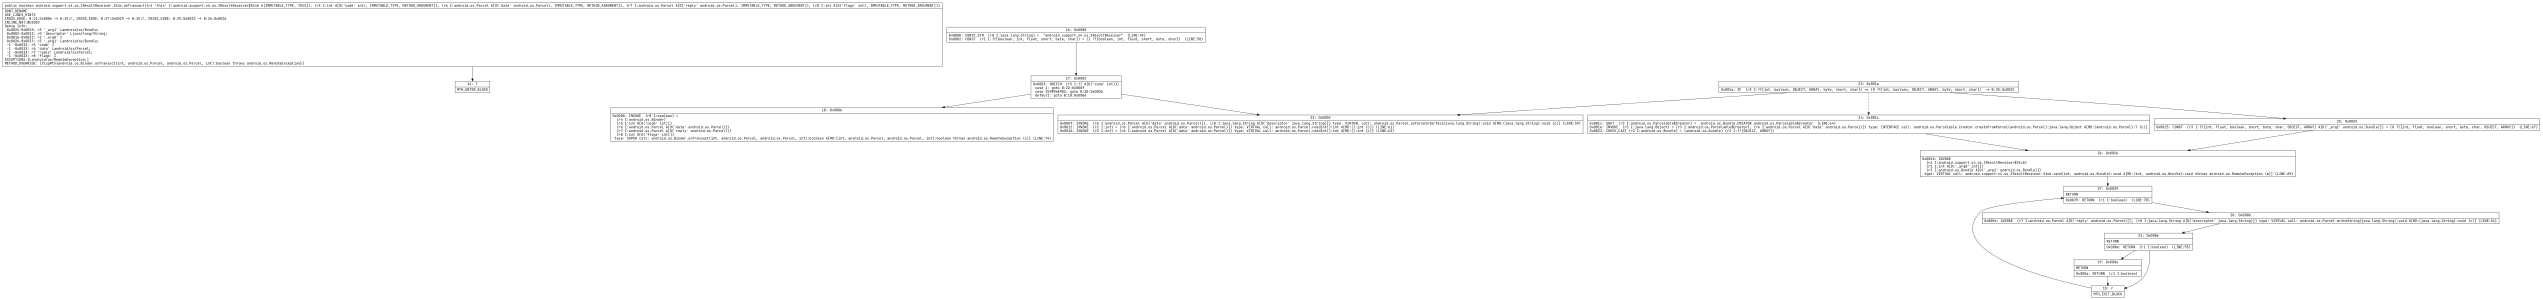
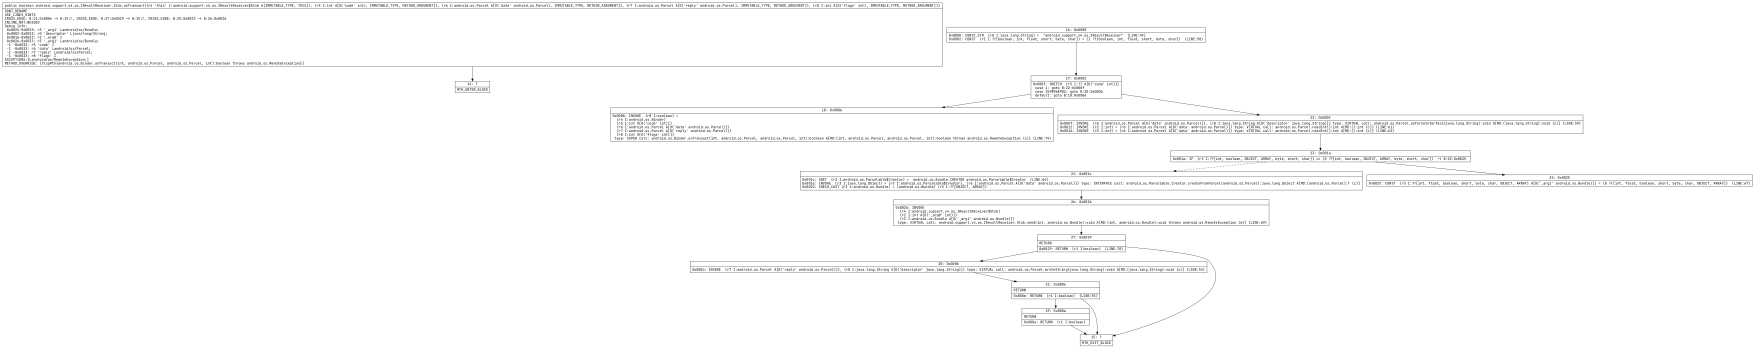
edge "23: 0x001a" -> "22: 0x000f": reversed
edge "25: 0x0025" -> "26: 0x0026": removed
edge "15: ?" -> "27: 0x0029": reversed
